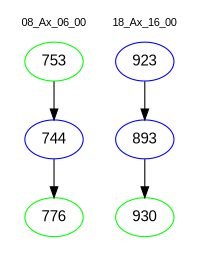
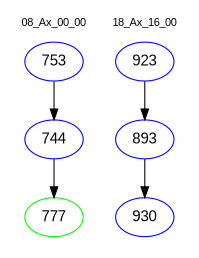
cluster "08_Ax_06_00": label "08_Ax_06_00" -> "08_Ax_00_00"
node "753": color green -> blue
node "776": label "776" -> "777"
node "930": color green -> blue
